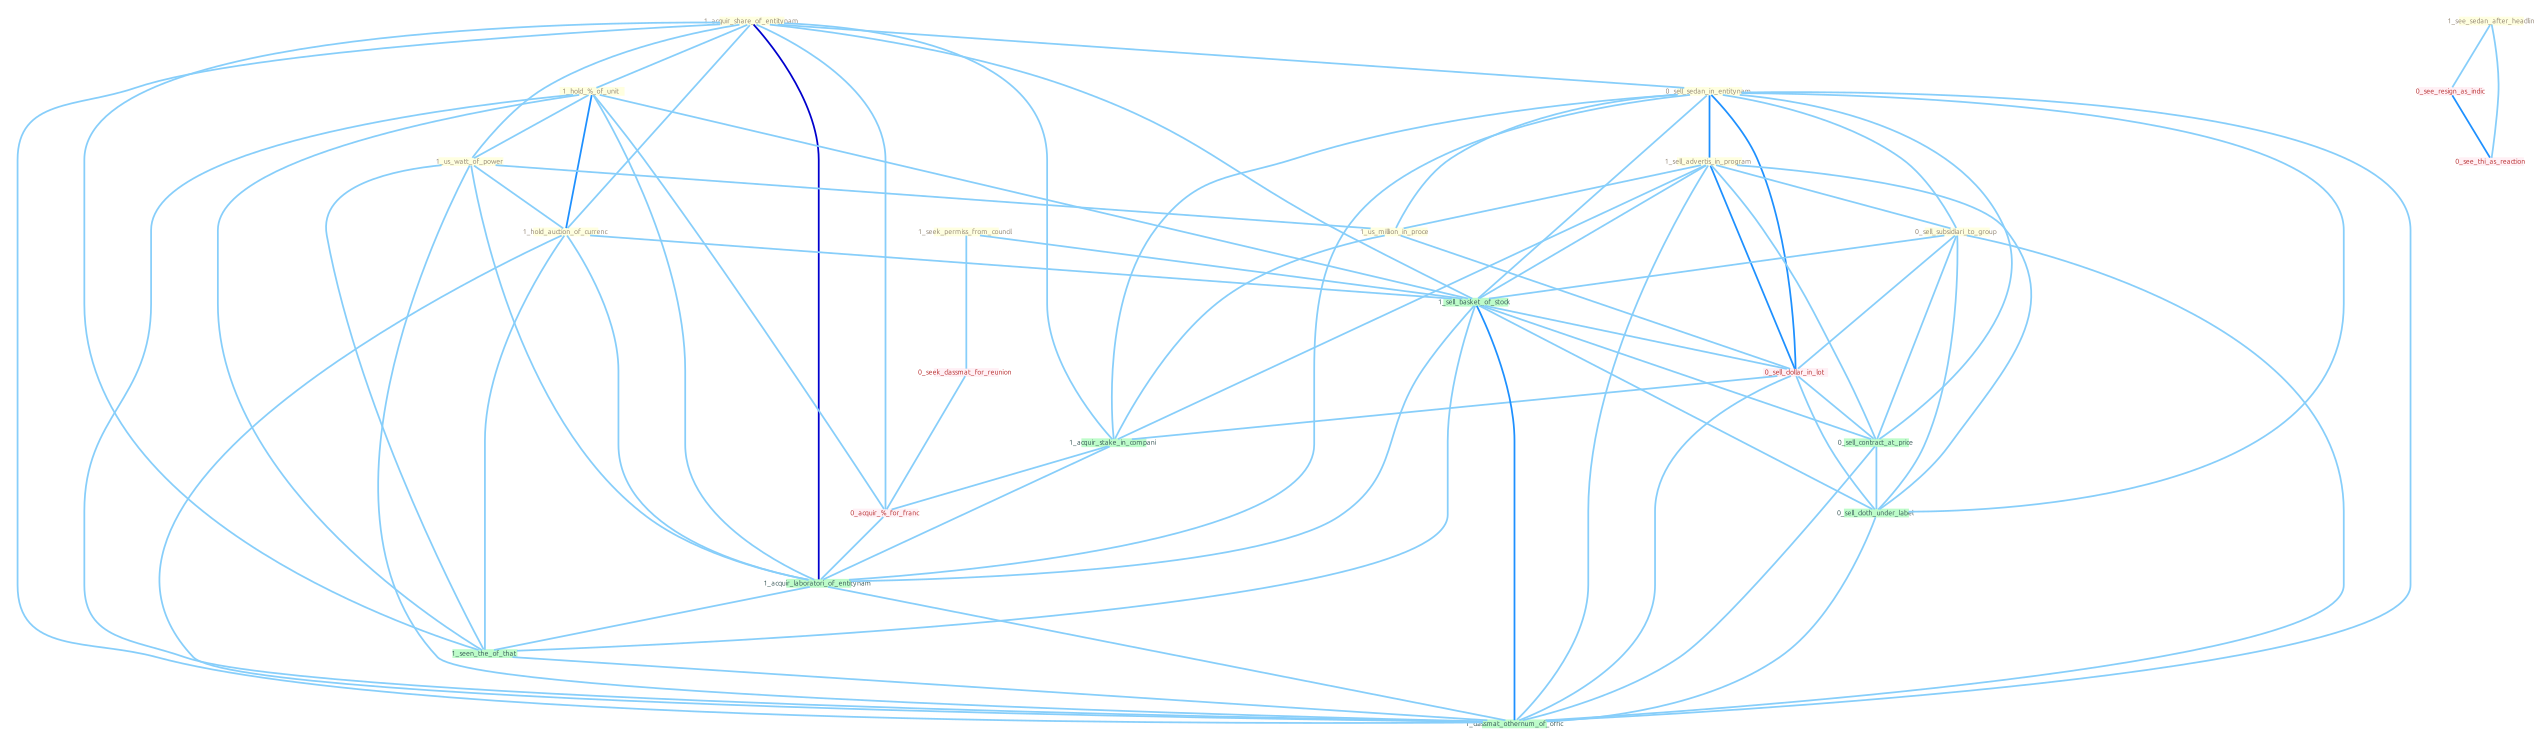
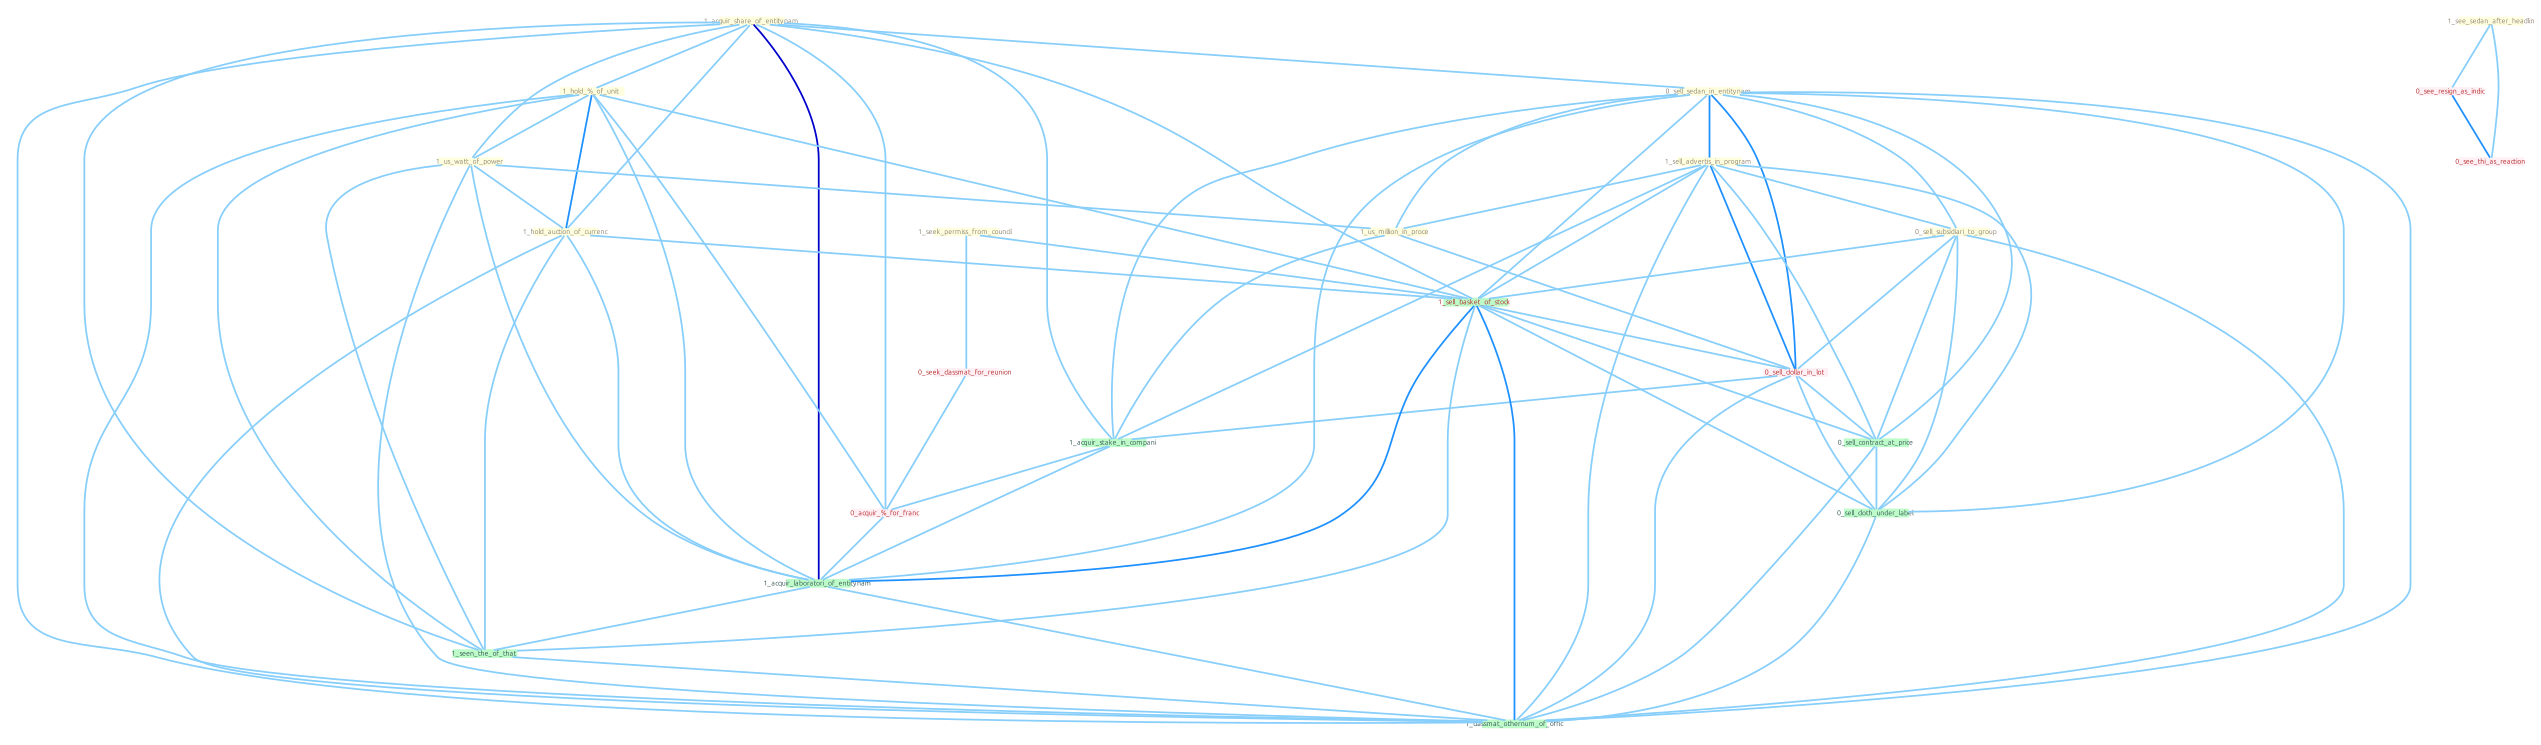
node "1_sell_basket_of_stock": fontcolor #2f4f4f -> #b22222
edge "1_sell_basket_of_stock" -- "1_acquir_laboratori_of_entitynam": color #87cefa -> #1e90ff
